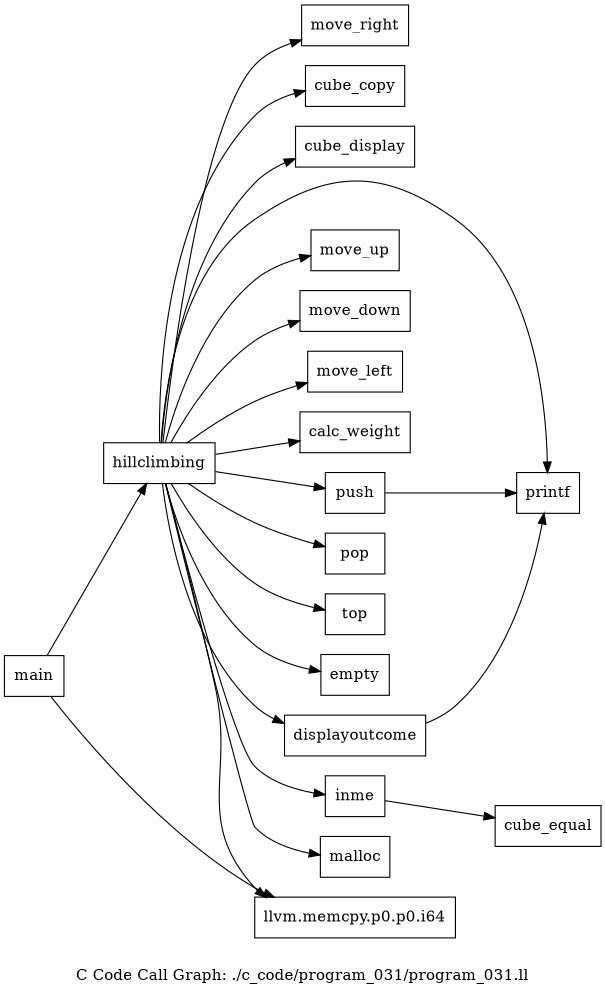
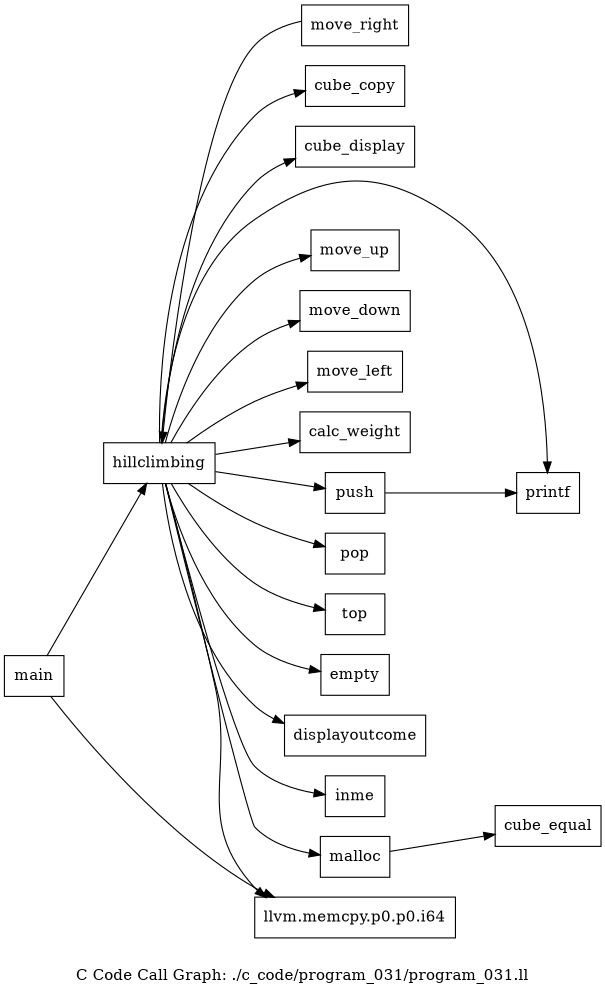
edge "hillclimbing" -> "move_right": reversed
edge "displayoutcome" -> "printf": removed
edge "inme" -> "cube_equal": now "malloc" -> "cube_equal"
